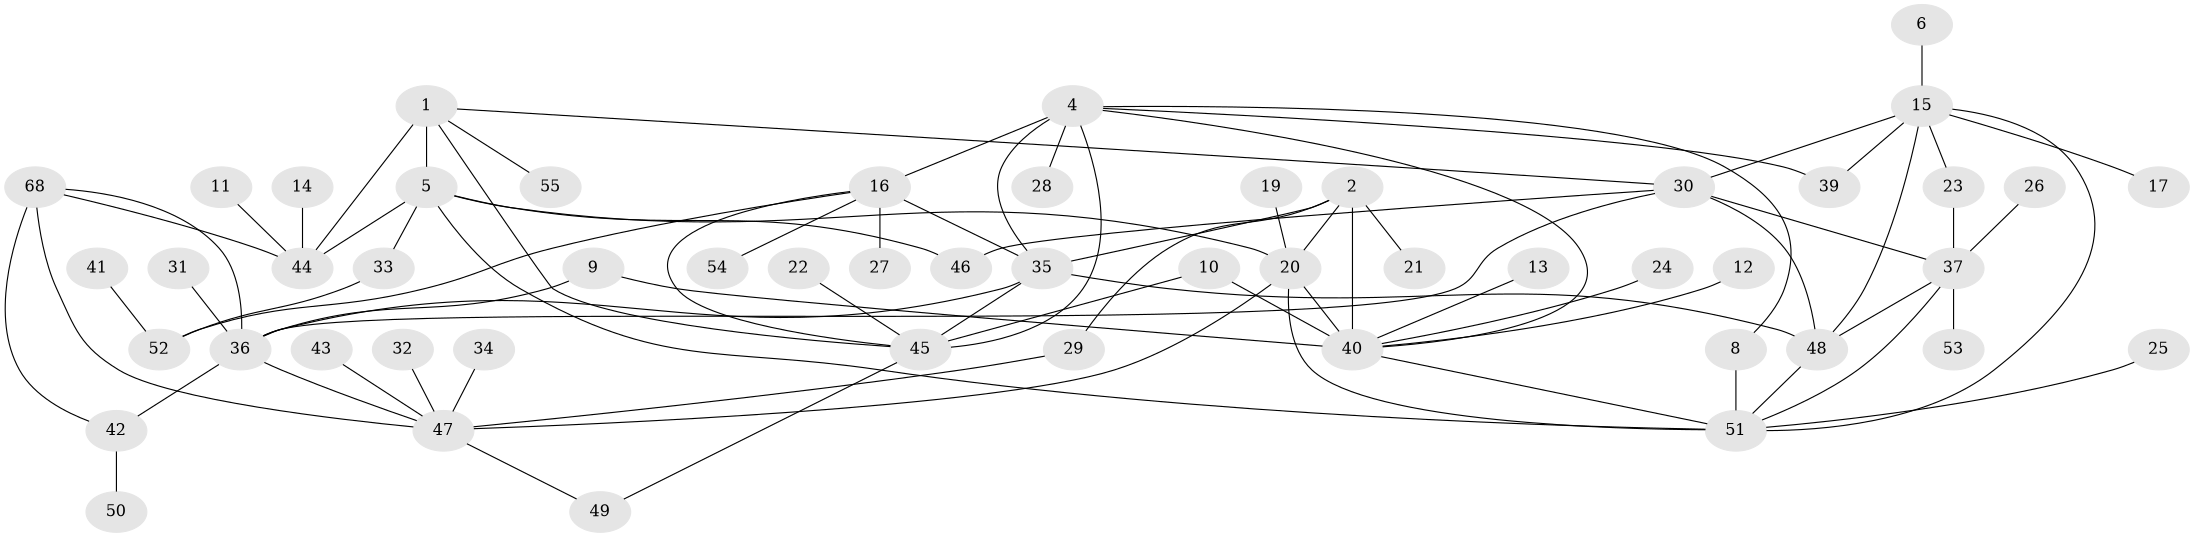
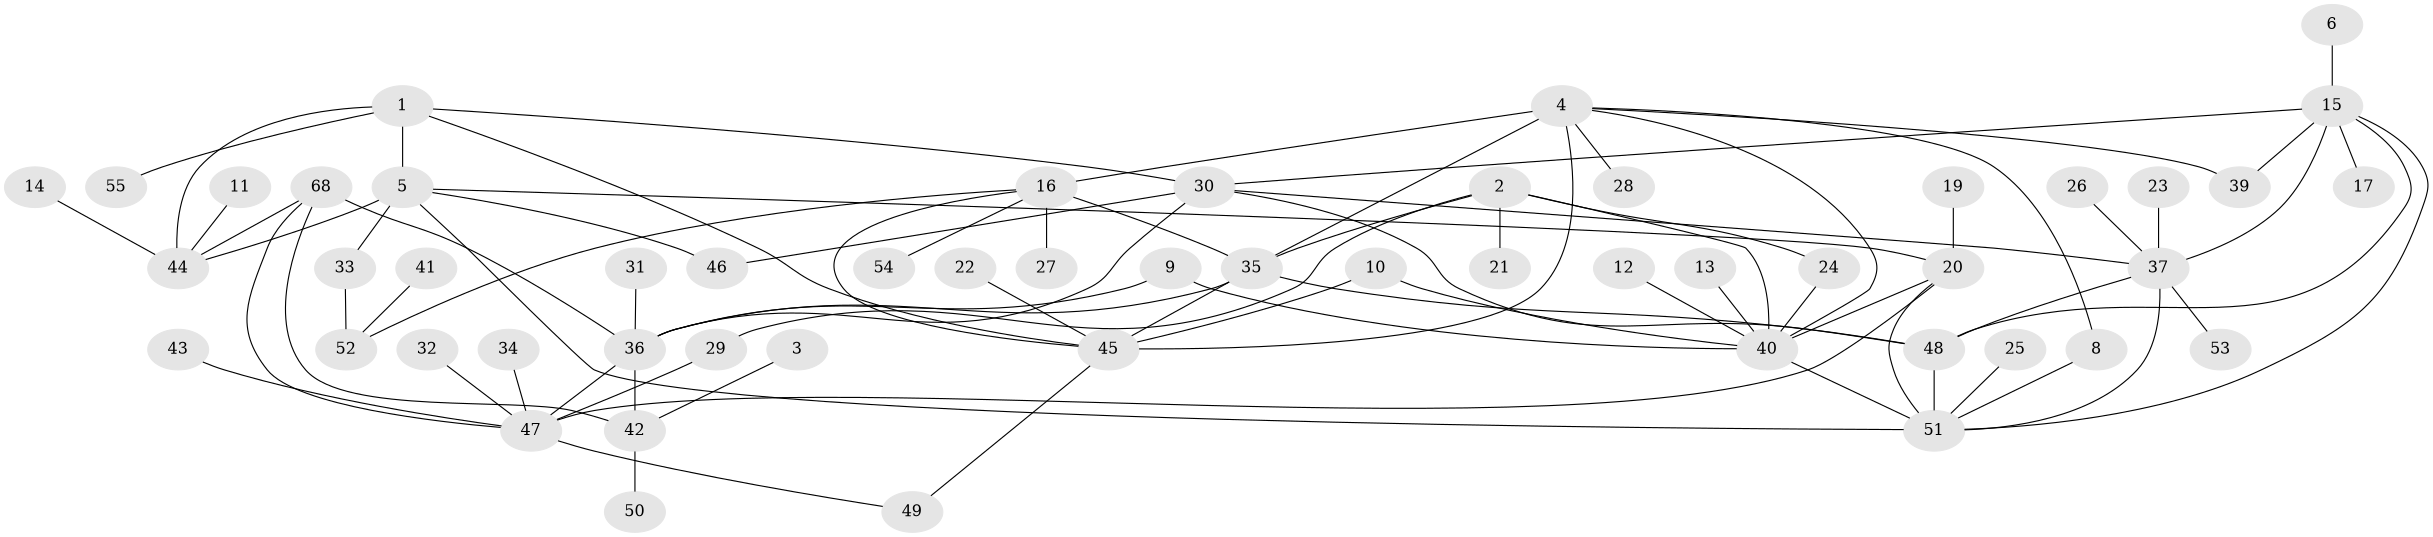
edge "15" -- "23": now "15" -- "37"
edge "2" -- "20": now "2" -- "24"
node "3": added
